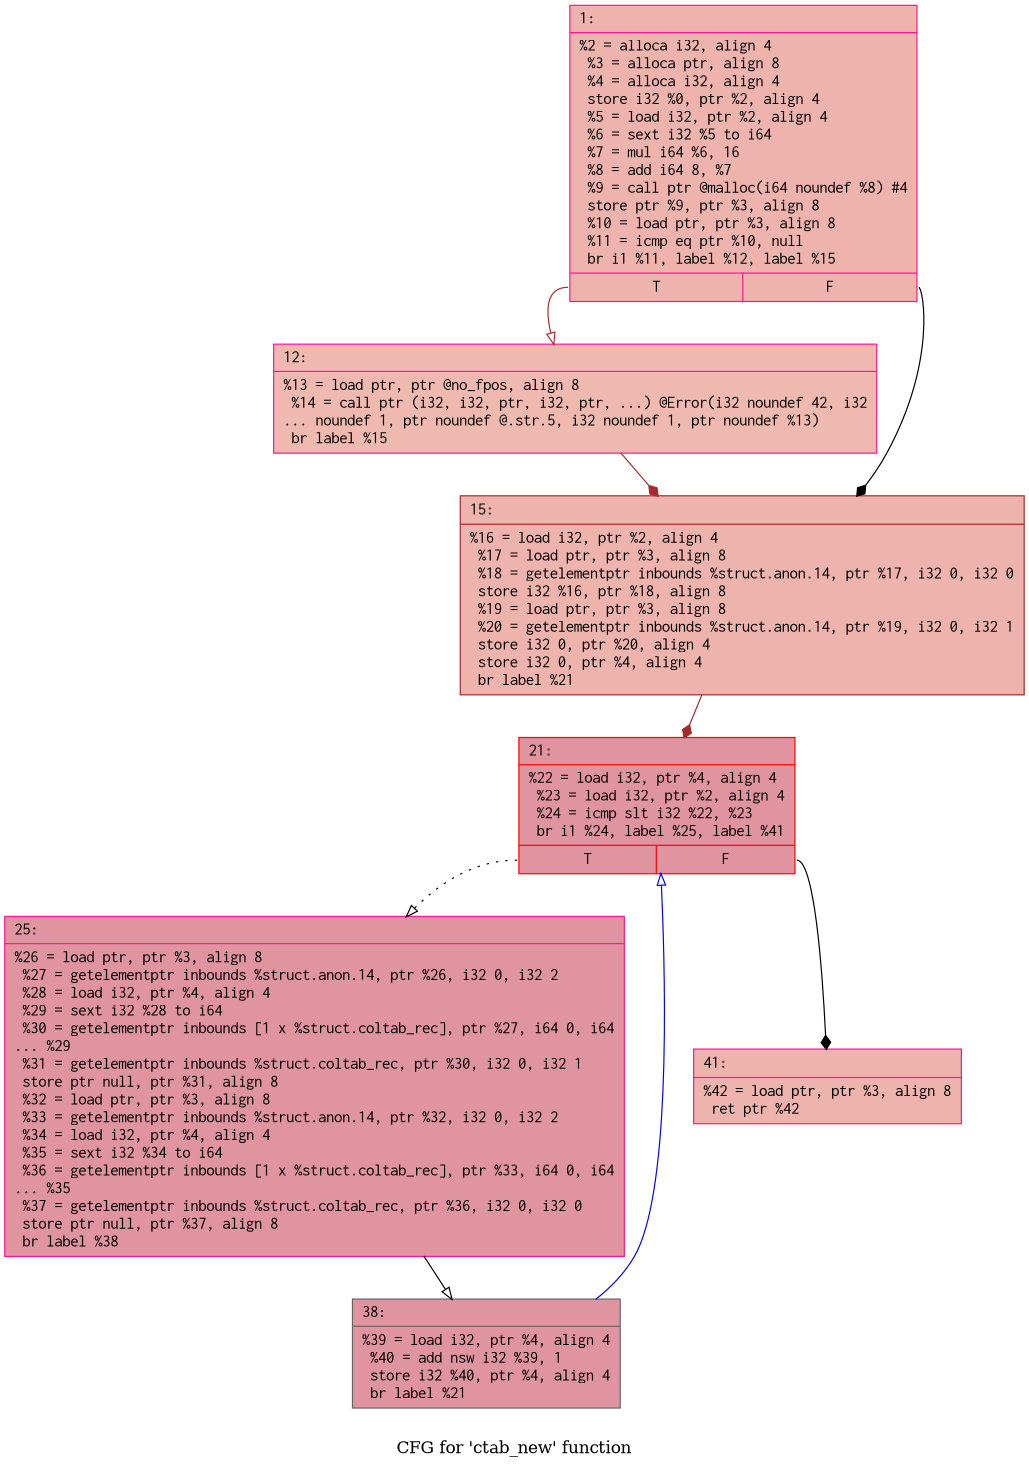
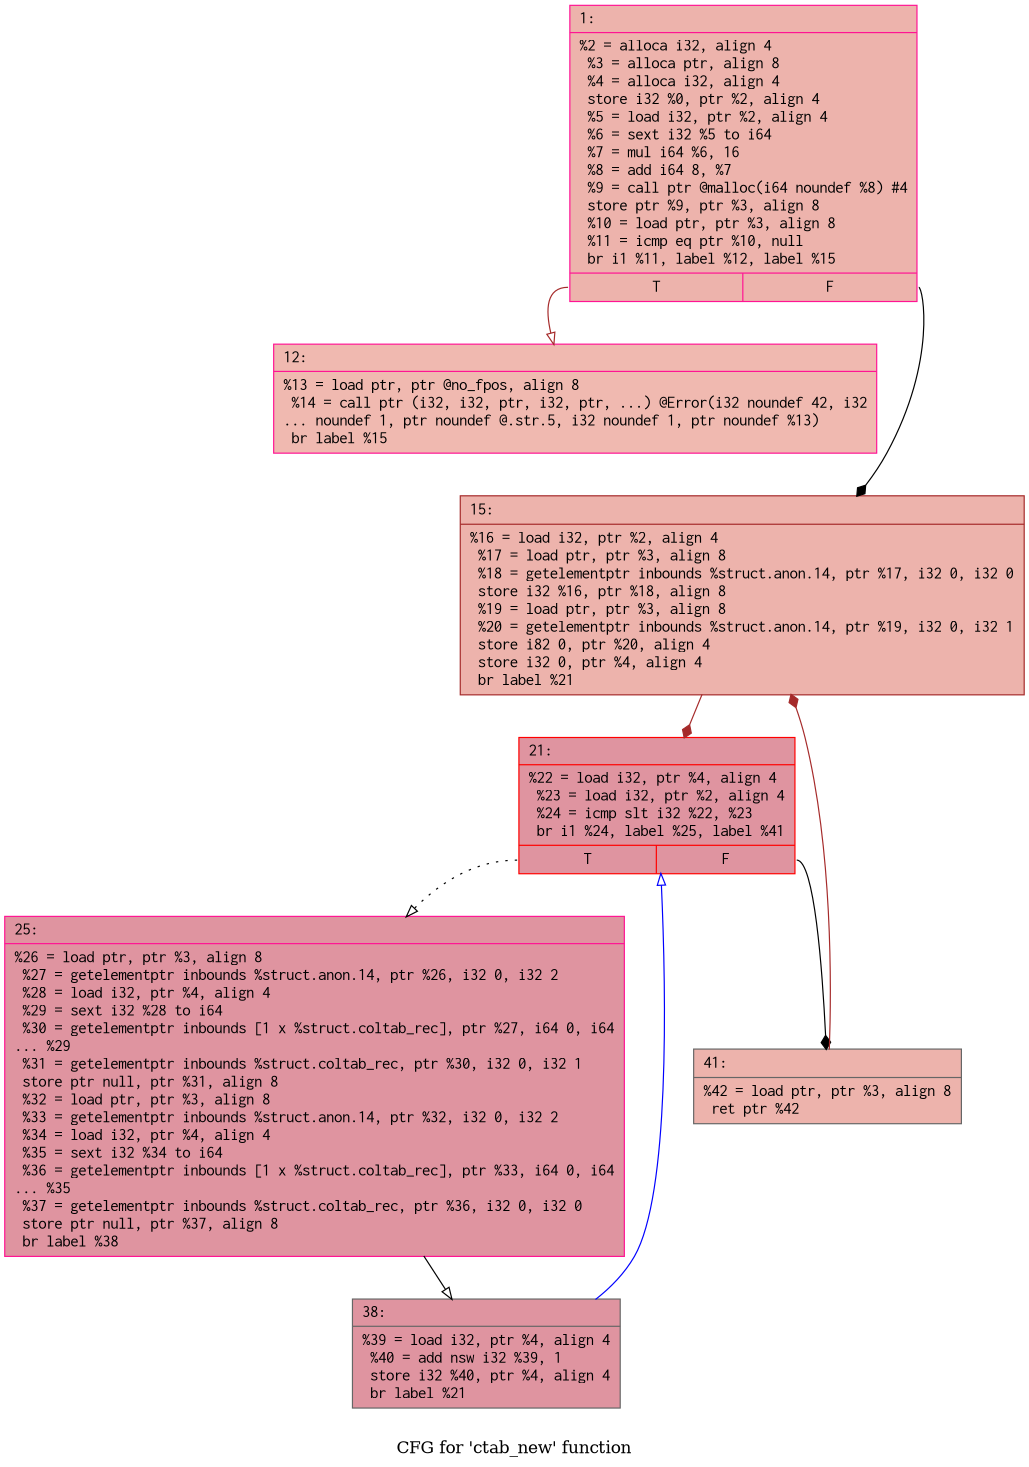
edge "12:" -> "15:": now "41:" -> "15:"
node "15:": text "store i32 0, ptr %20, align 4" -> "store i82 0, ptr %20, align 4"
node "41:": color deeppink -> gray40
